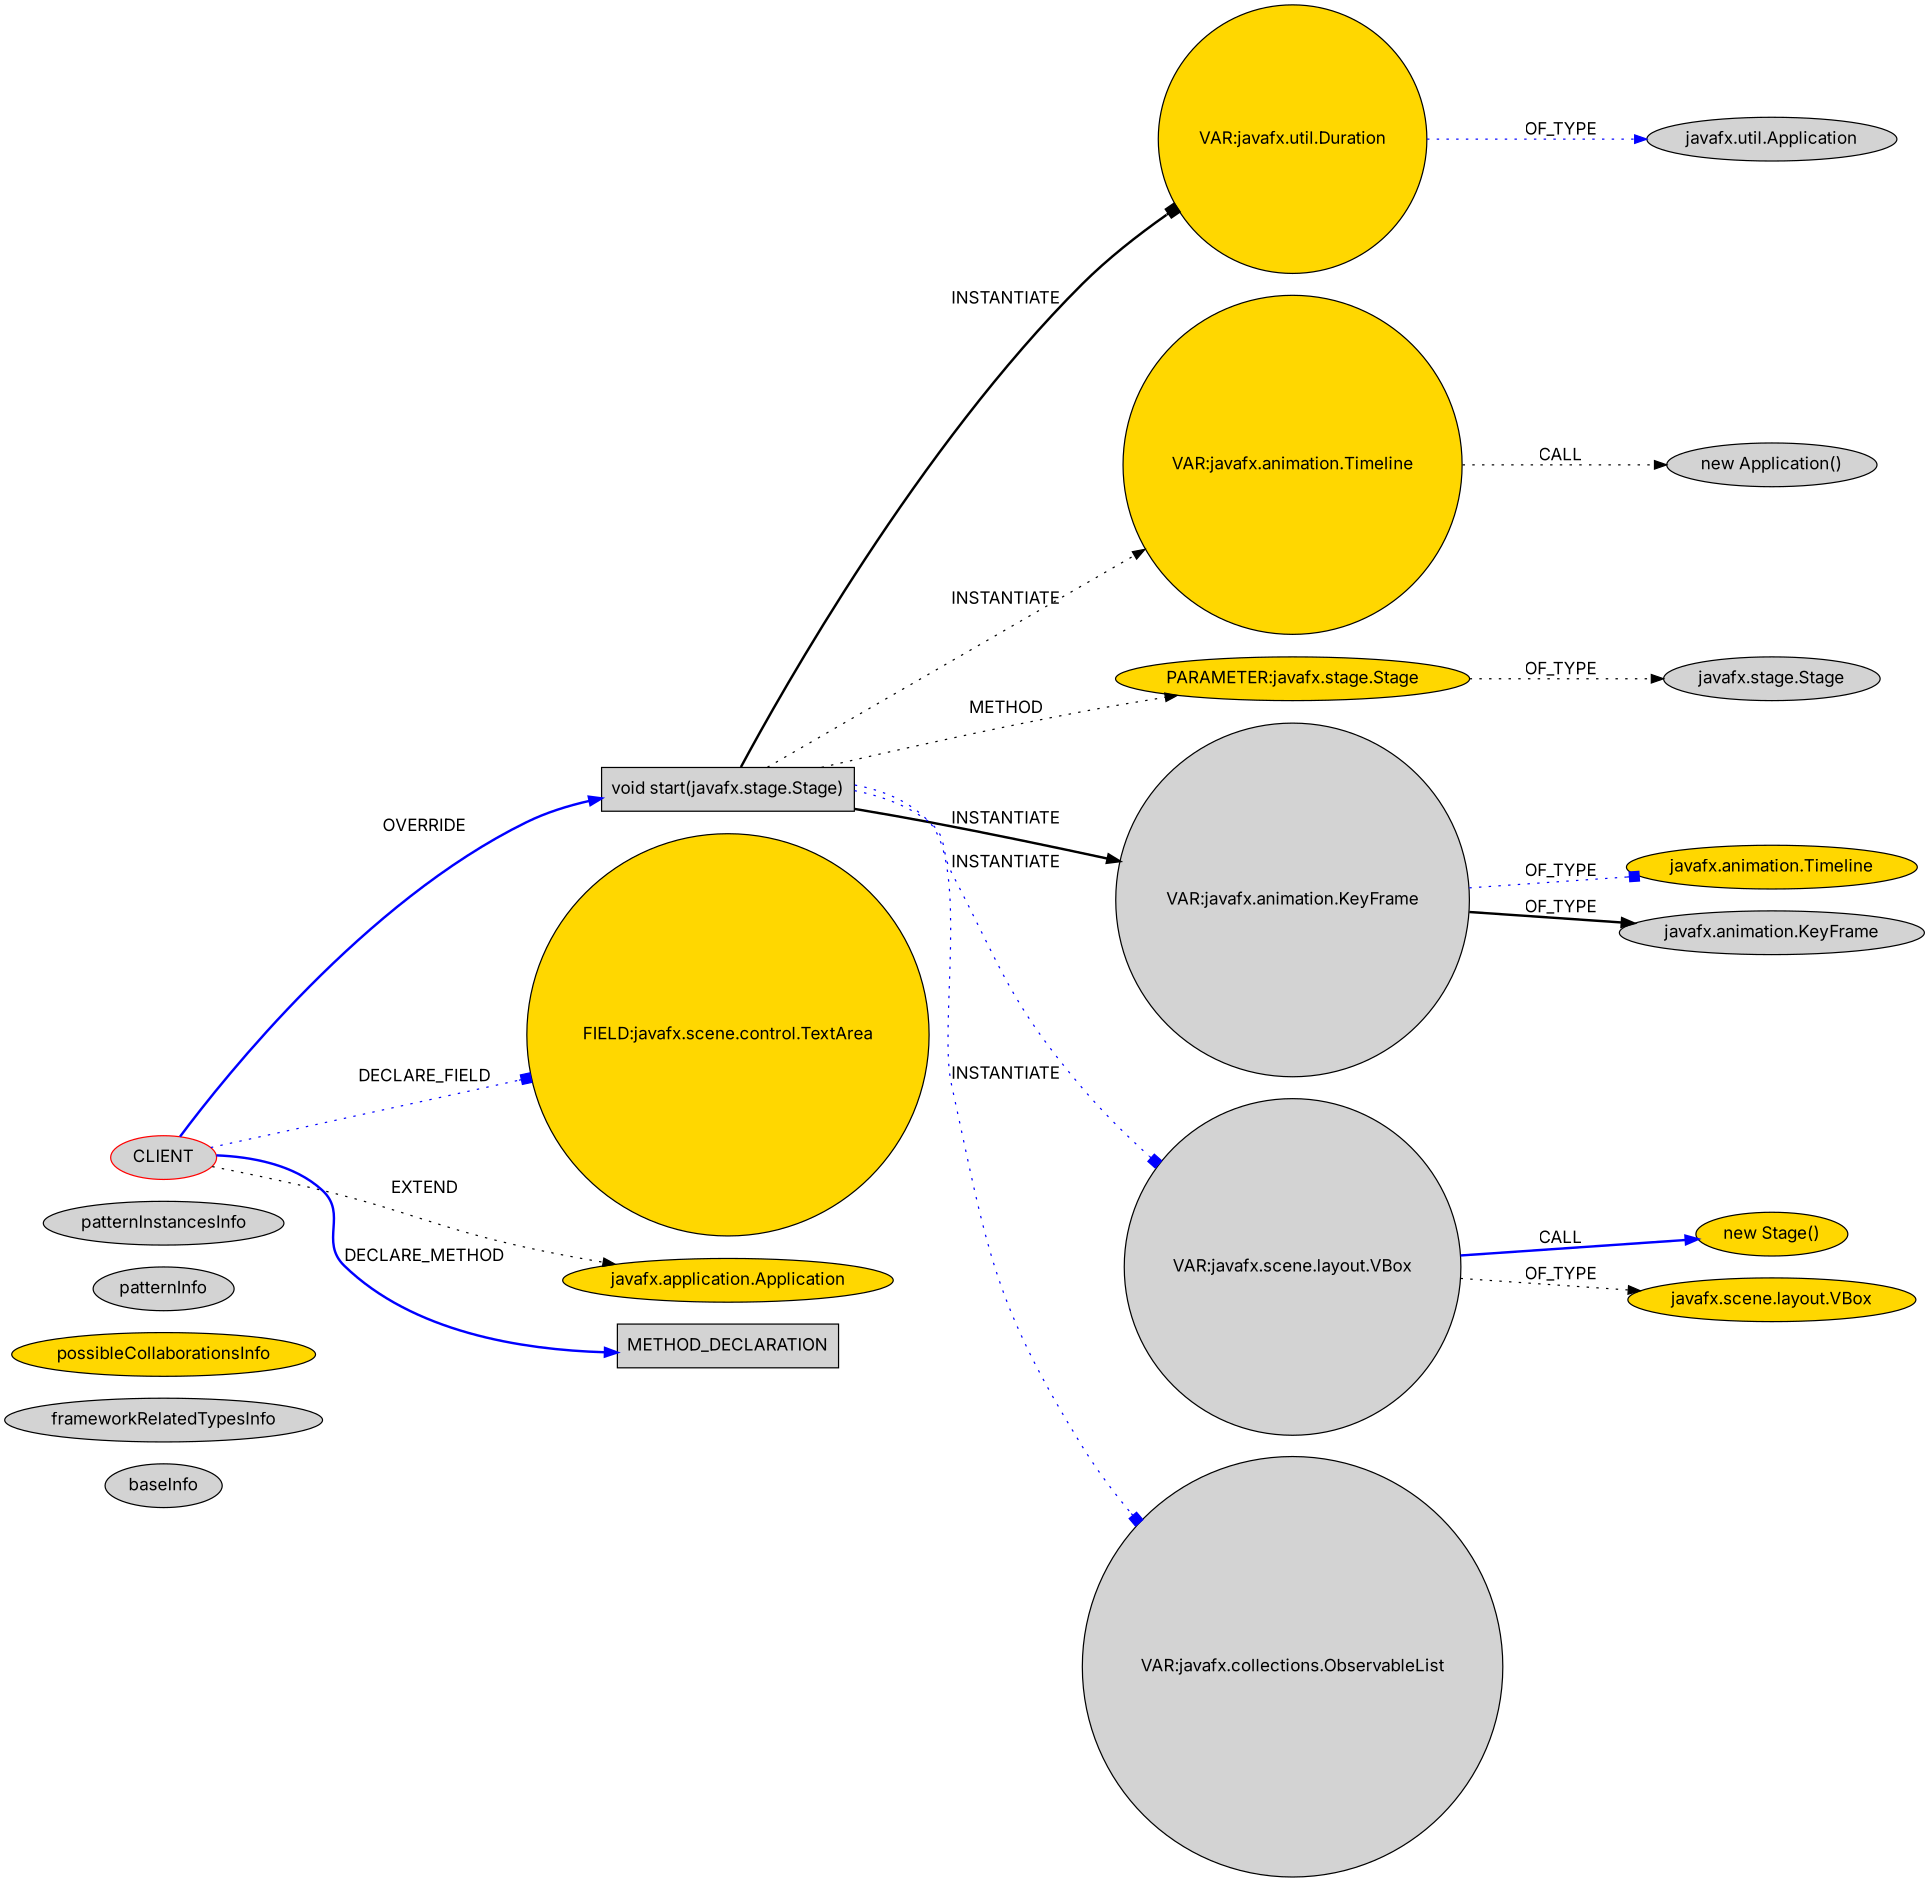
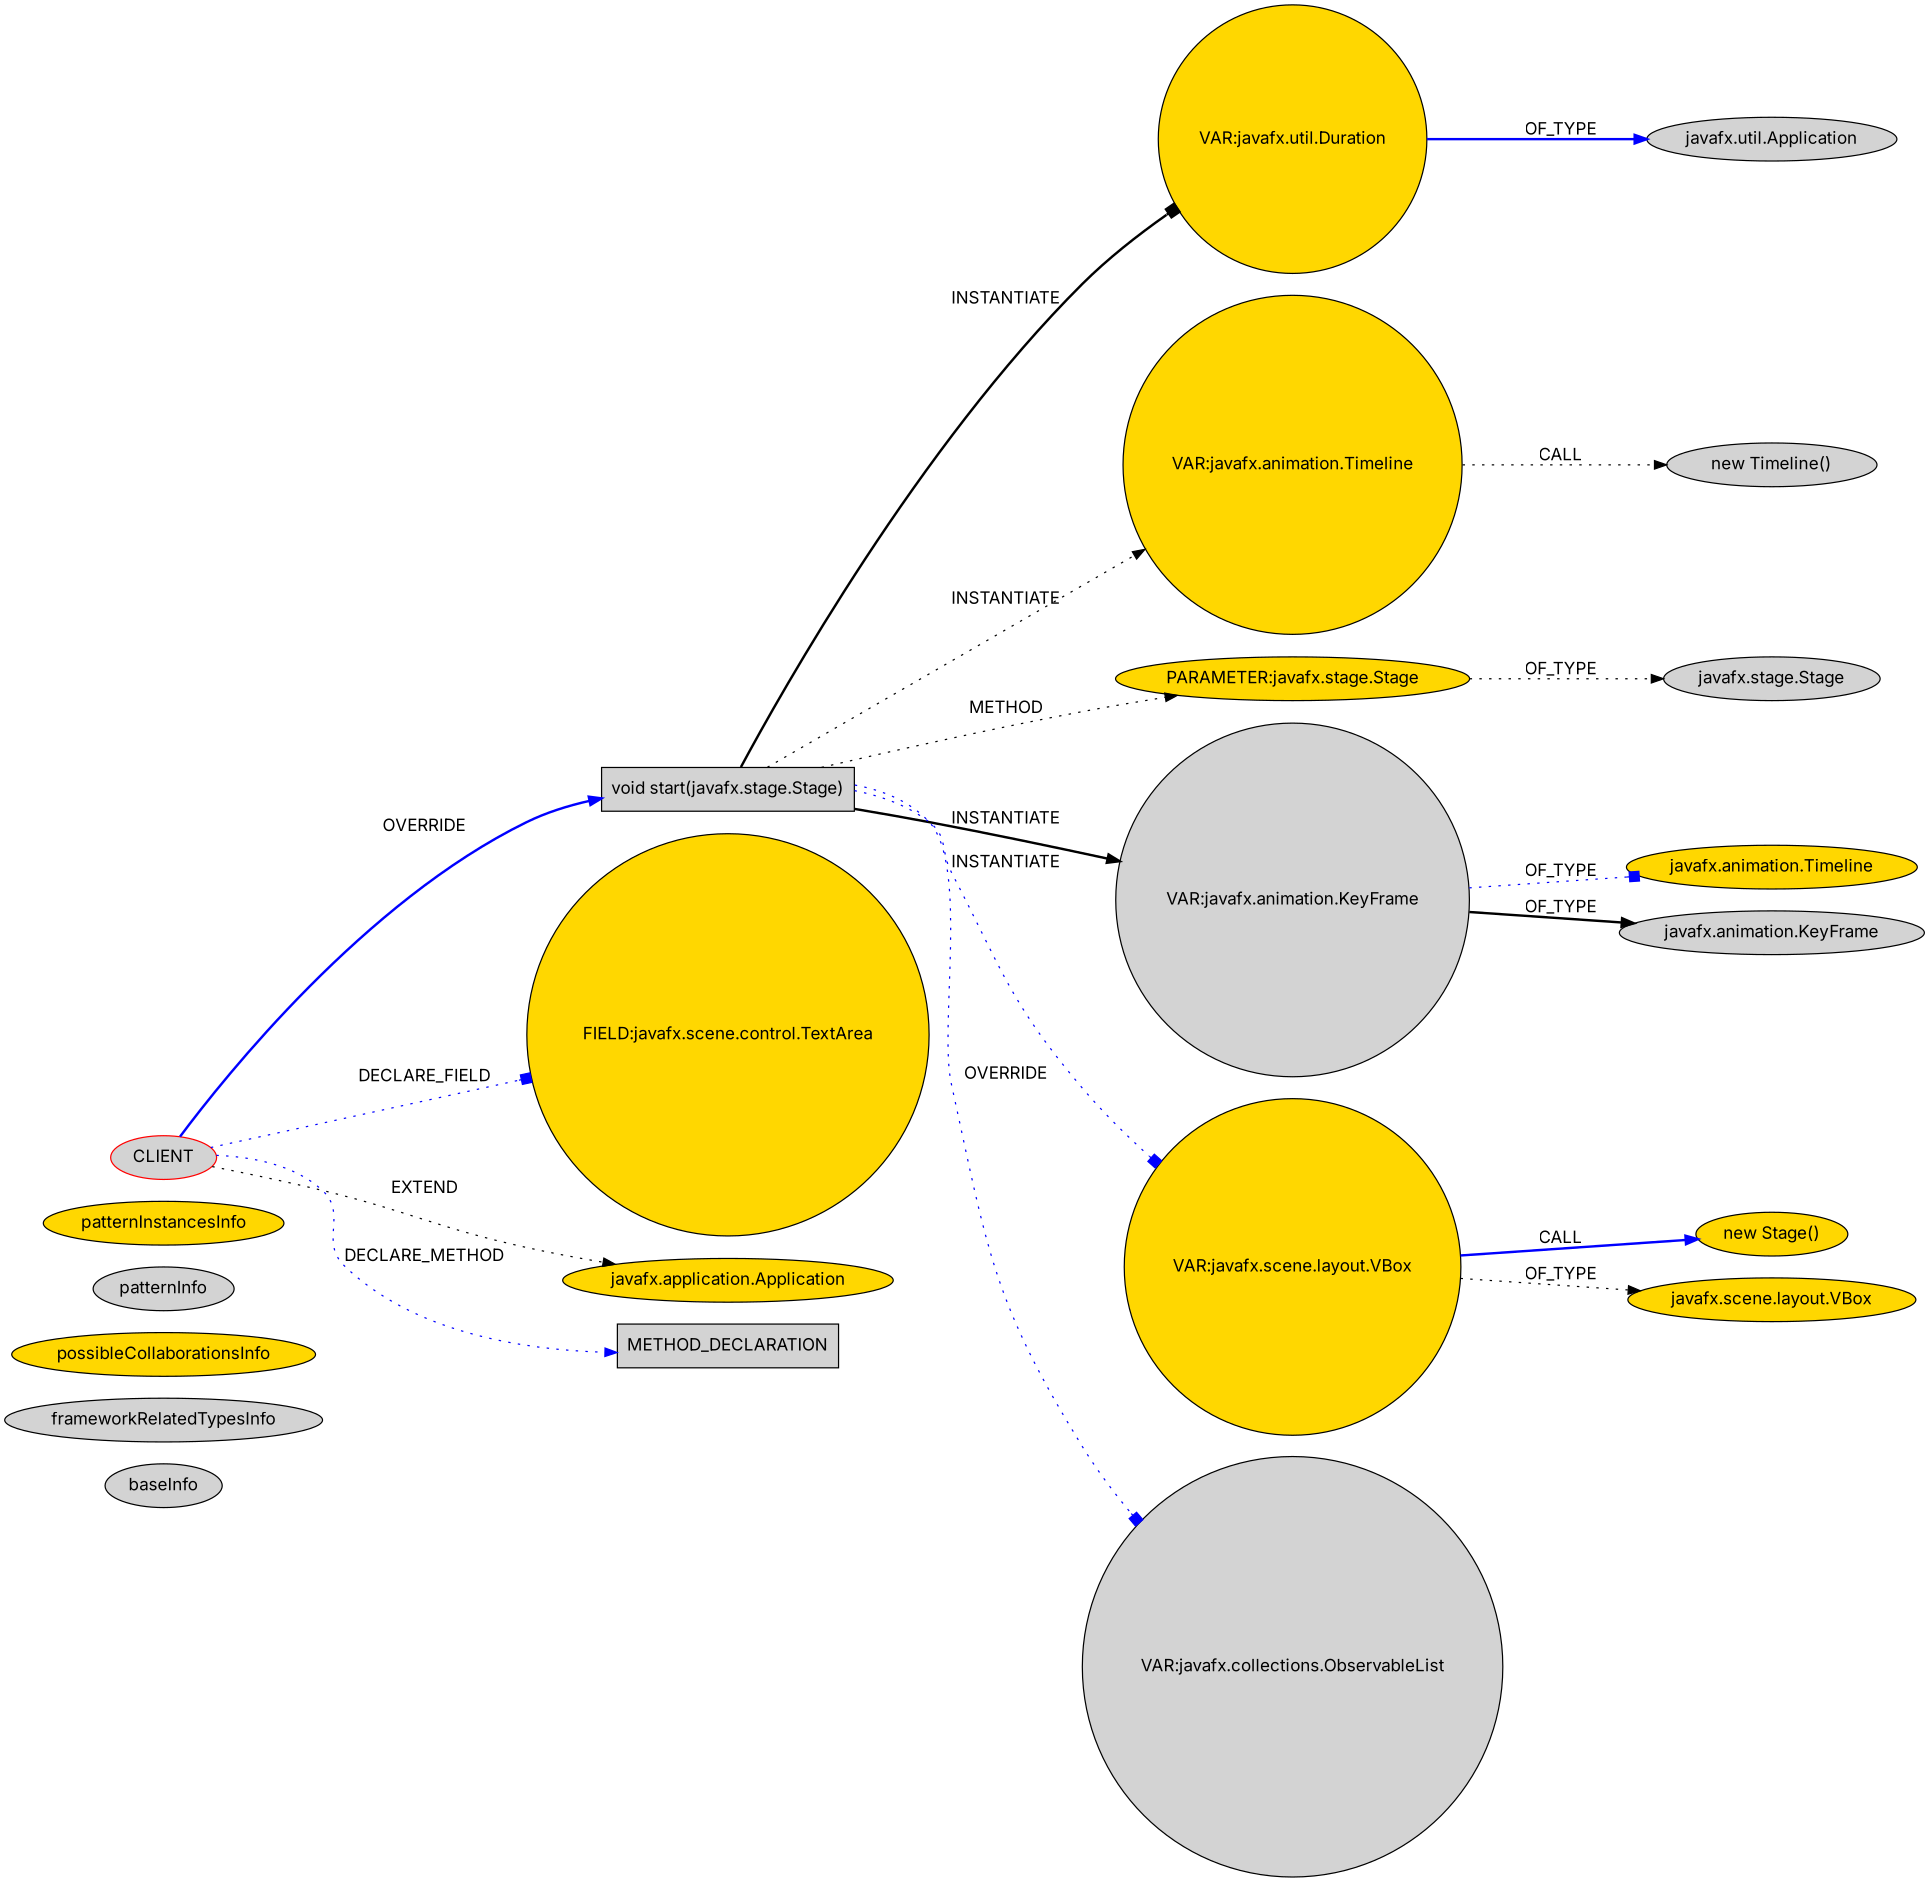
edge "VAR:javafx.util.Duration" -> "javafx.util.Application": style dotted -> bold
node "new Application()": label "new Application()" -> "new Timeline()"
edge "void start(javafx.stage.Stage)" -> "VAR:javafx.collections.ObservableList": label "INSTANTIATE" -> "OVERRIDE"
node "patternInstancesInfo": fillcolor lightgrey -> gold
node "VAR:javafx.scene.layout.VBox": fillcolor lightgrey -> gold
edge "CLIENT" -> "METHOD_DECLARATION": style bold -> dotted
